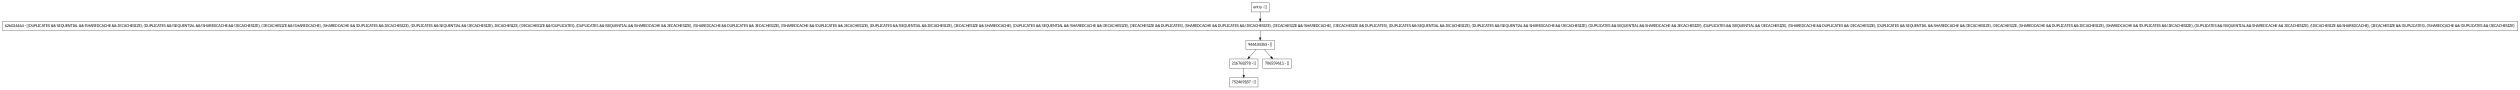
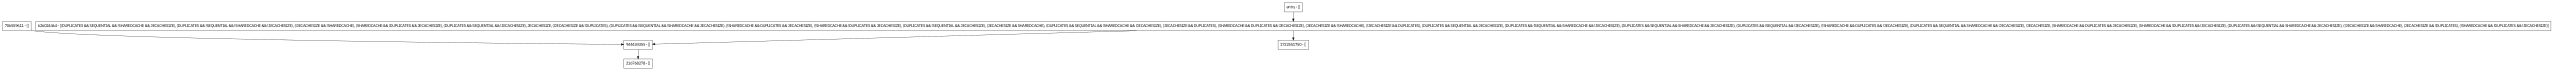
node "1722551750 - []": added
edge "944434355 - []" -> "706559611 - []": reversed
node "752469187 - []": removed
